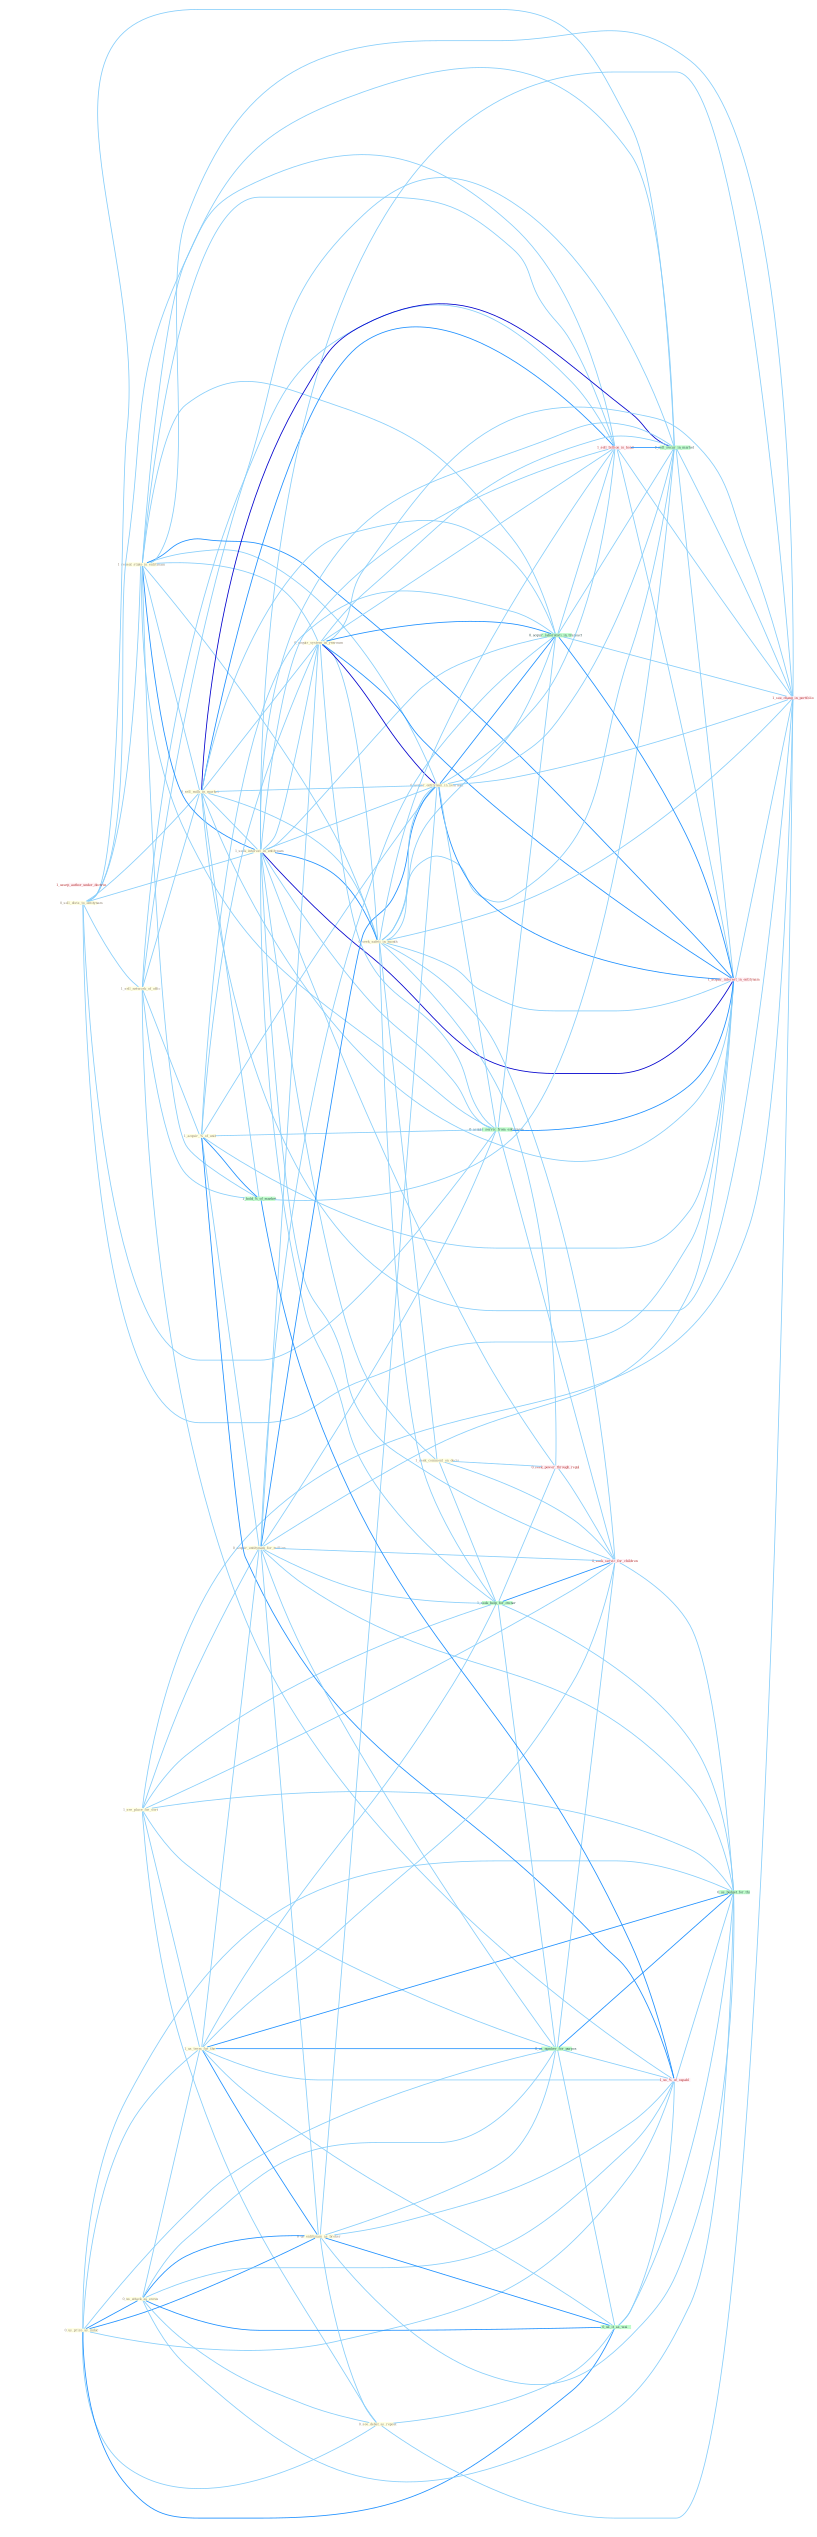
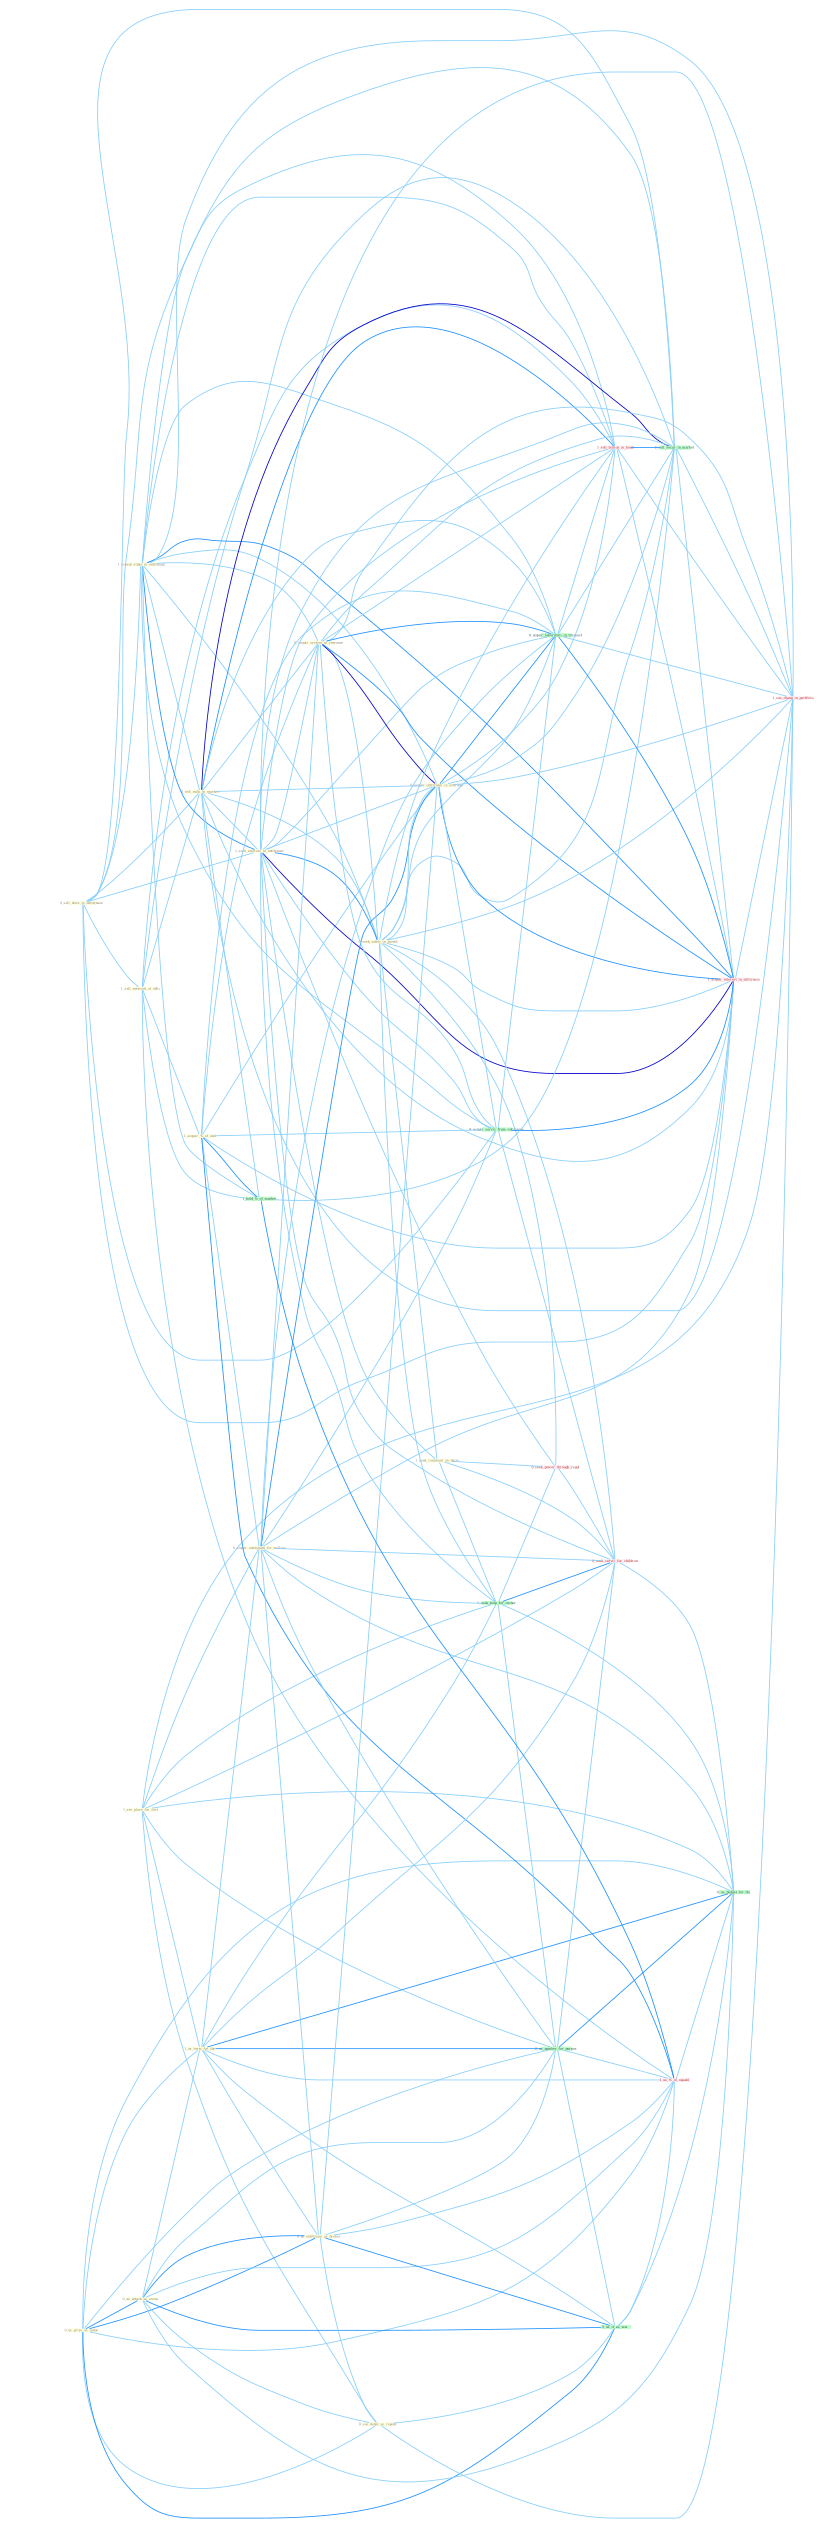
node "1_usurp_author_under_doctrin": removed
edge "1_us_term_for_the" -- "0_us_entitynam_as_broker": color #1e90ff -> #87cefa
edge "0_us_budget_for_thi" -- "0_us_entitynam_as_broker": removed
